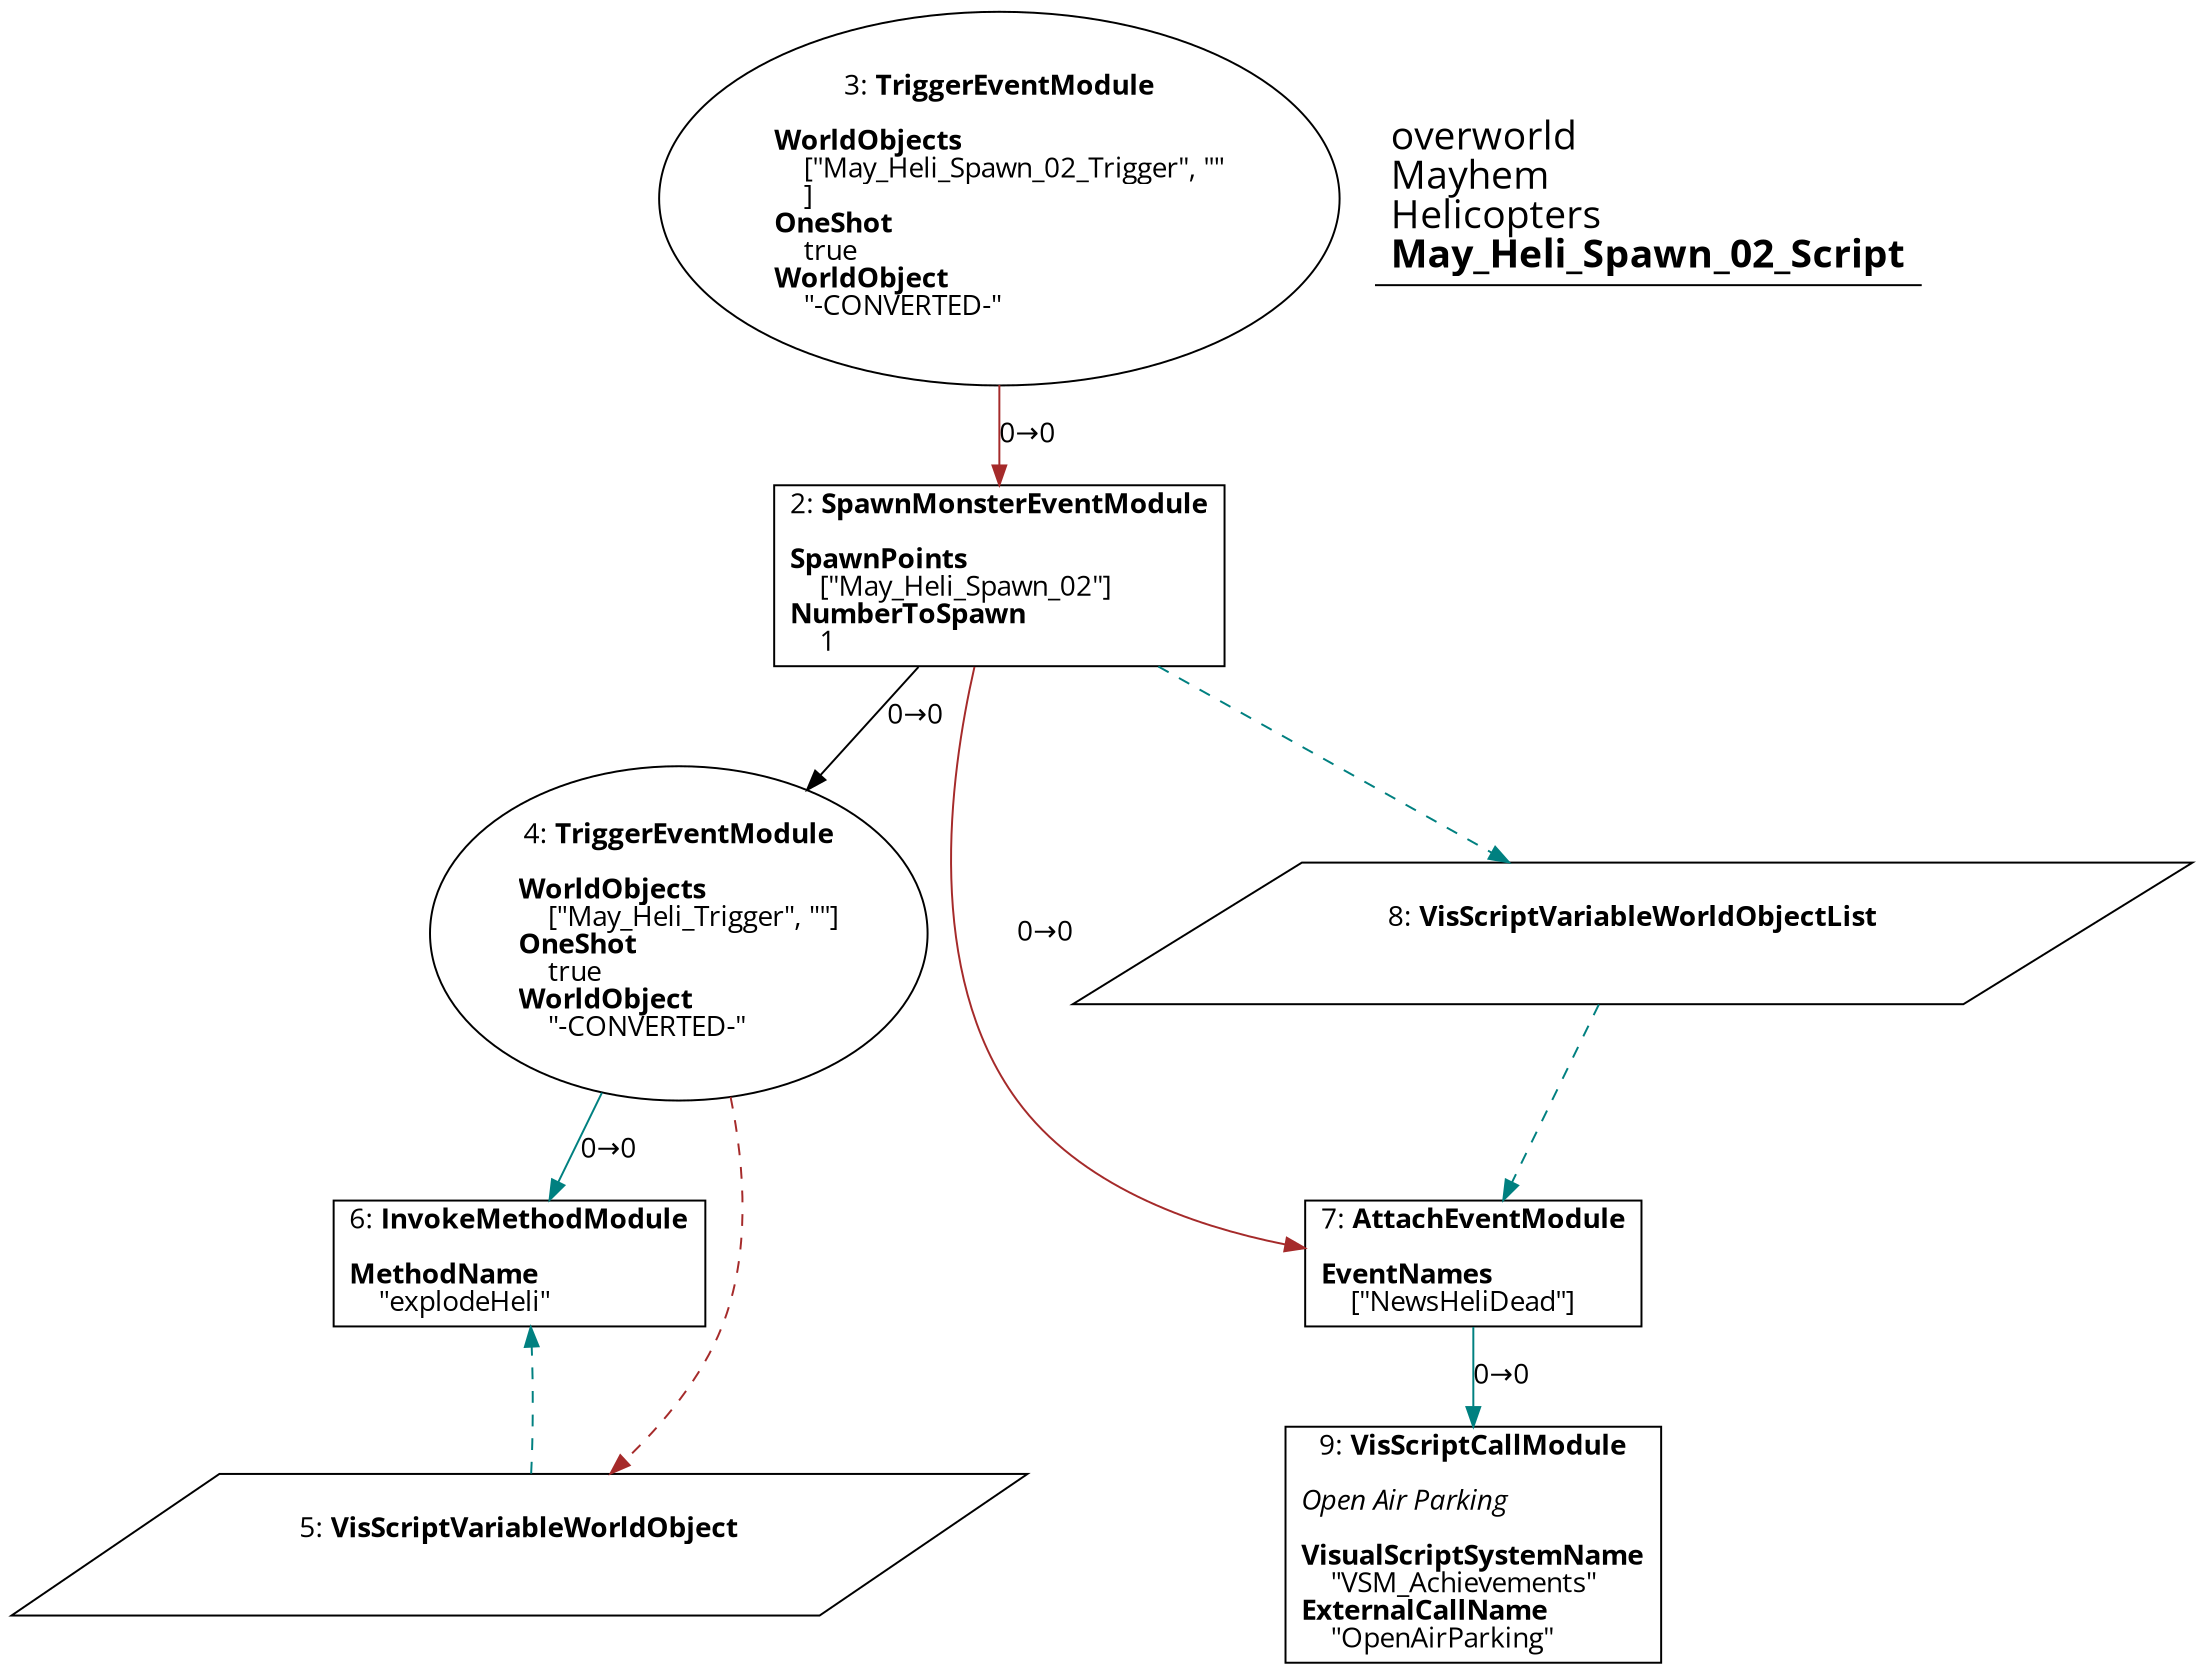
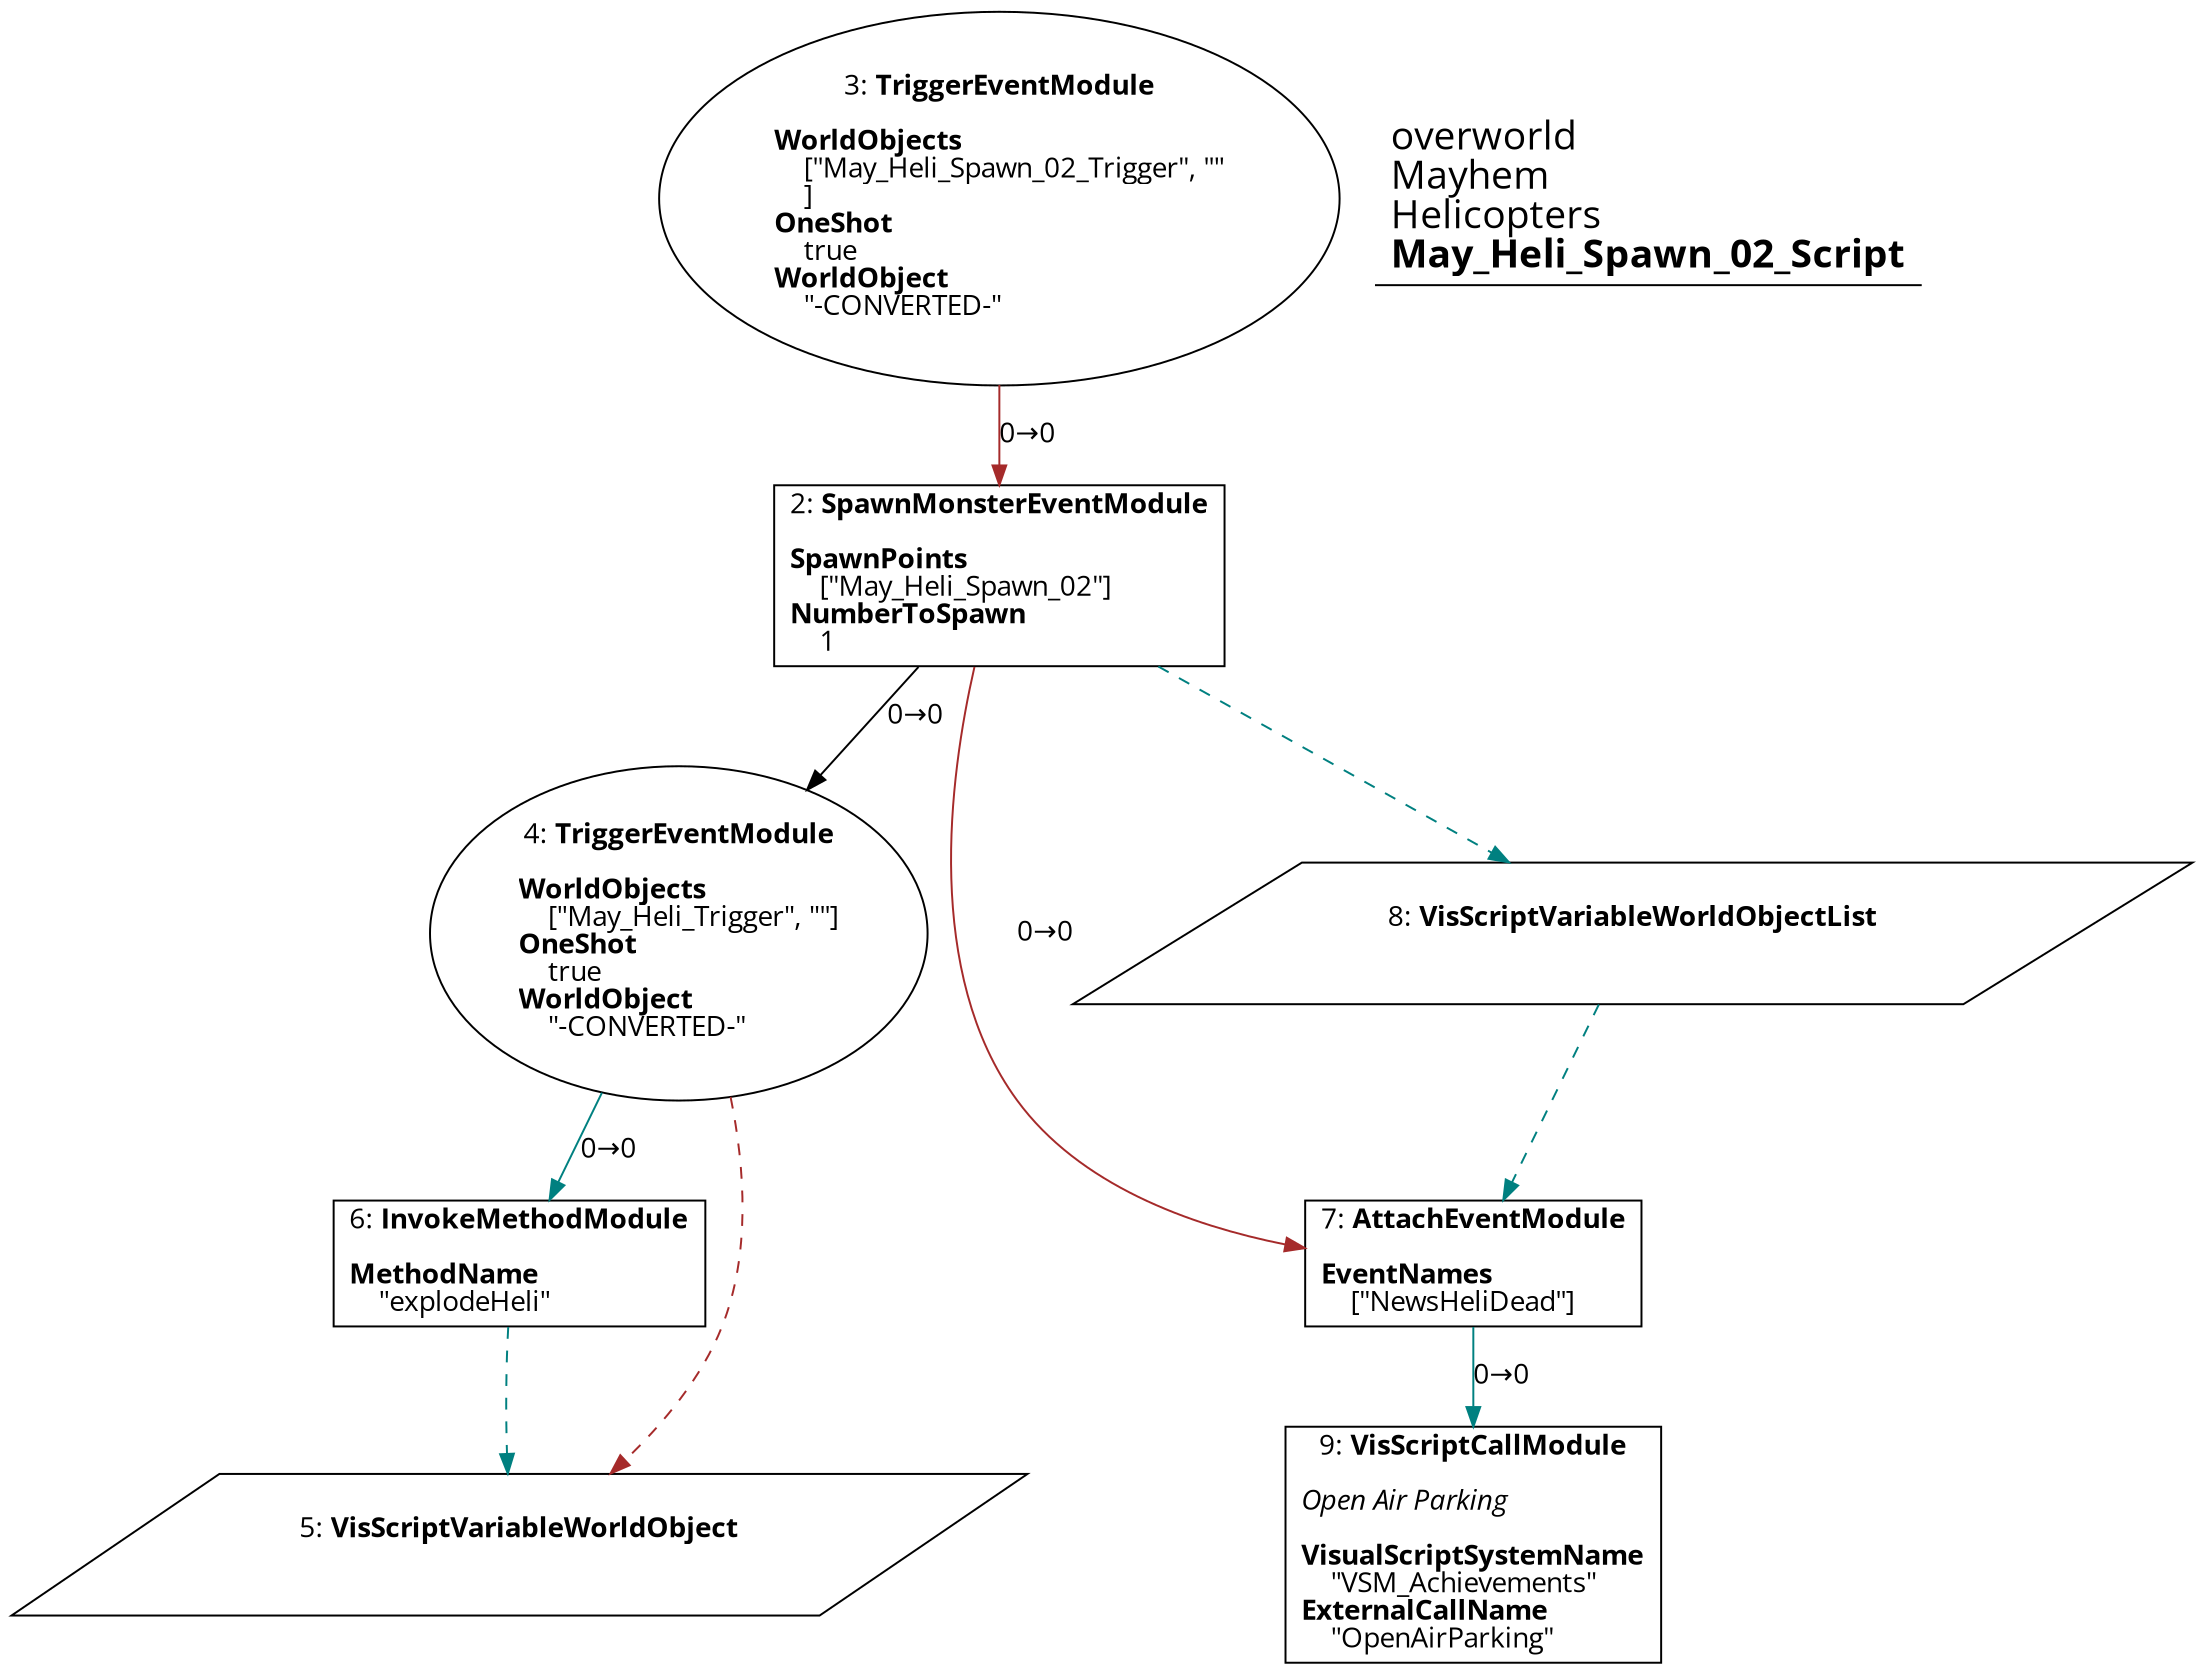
edge "5:" -> "6:": reversed
